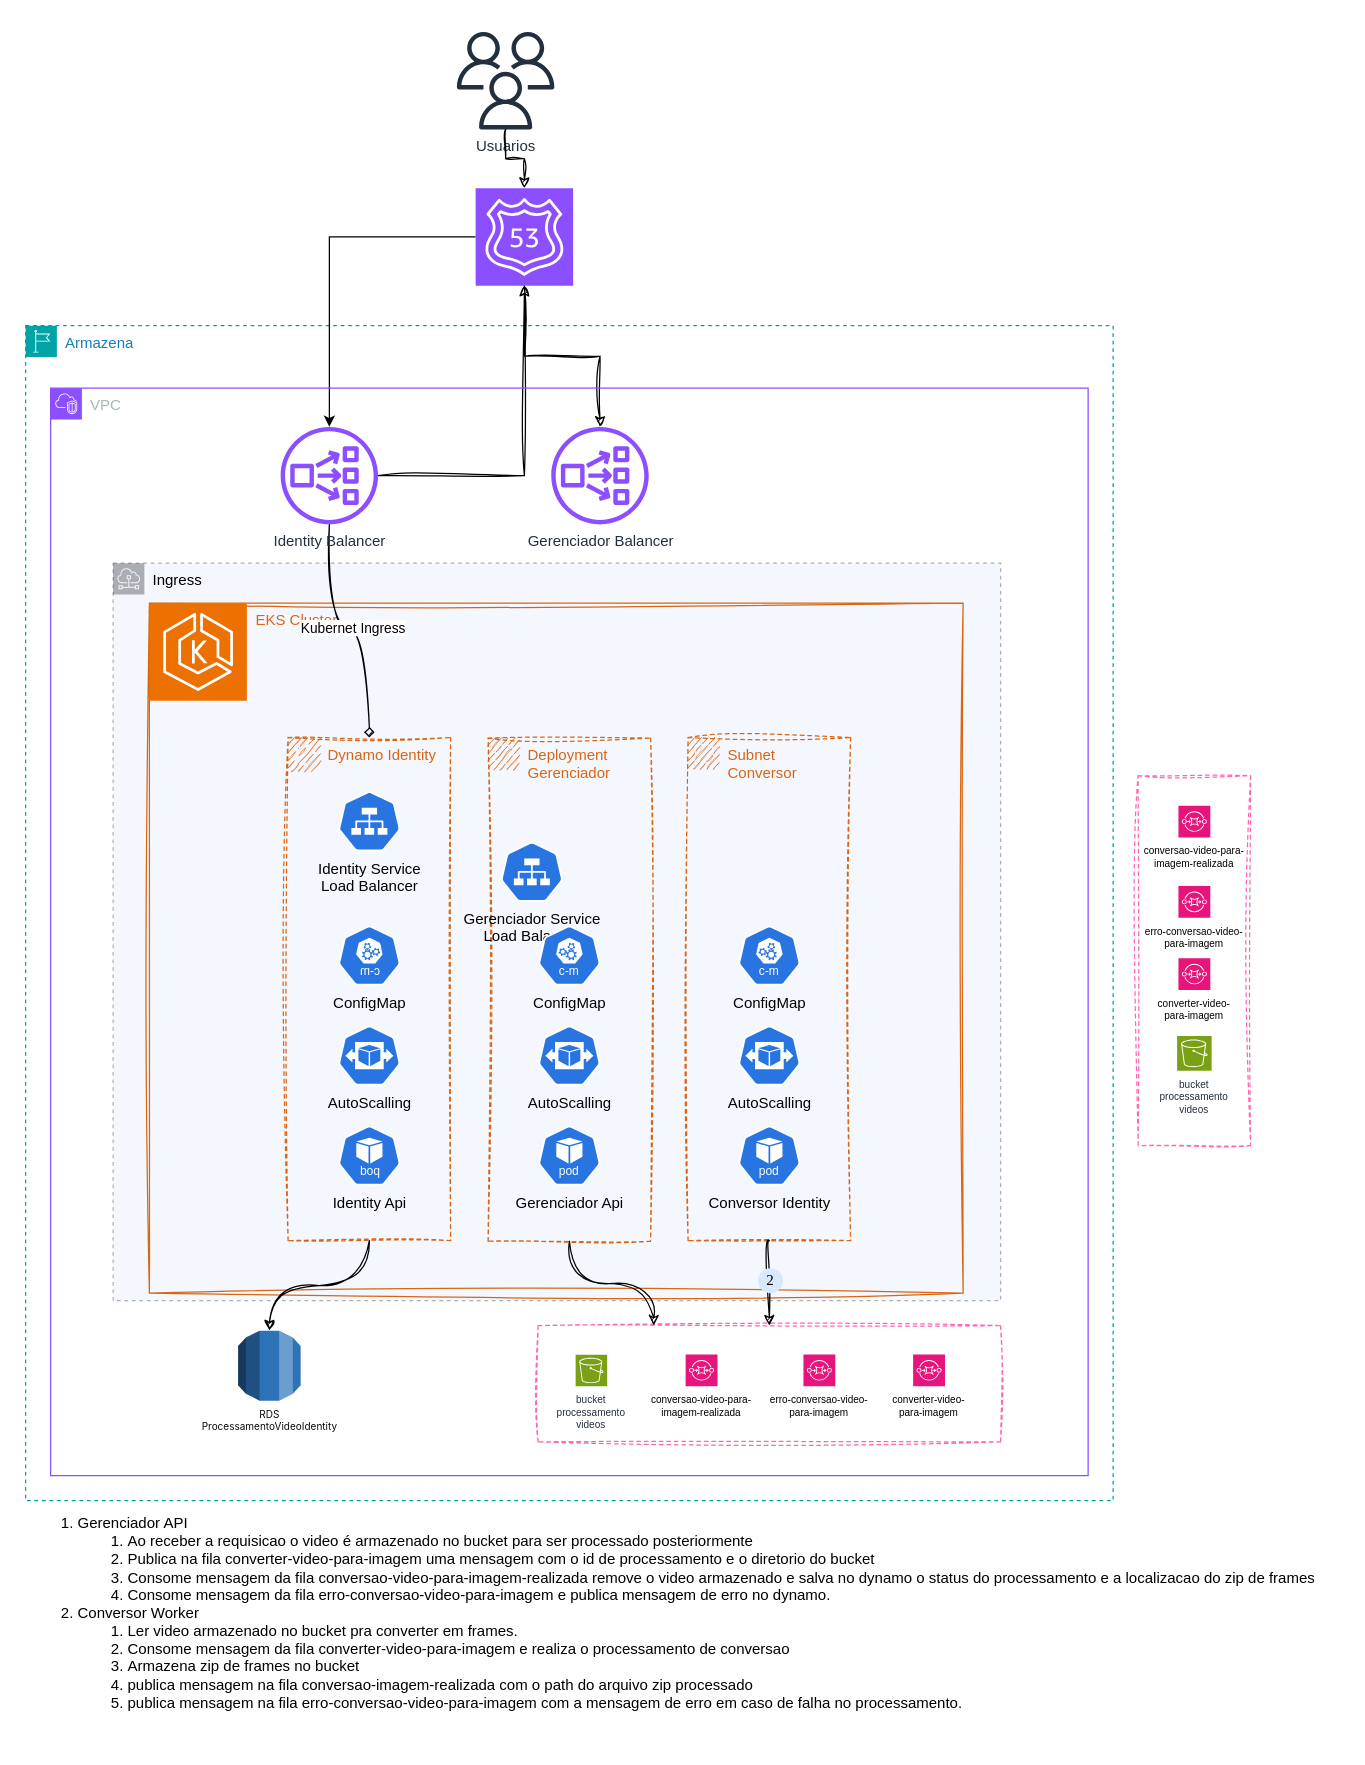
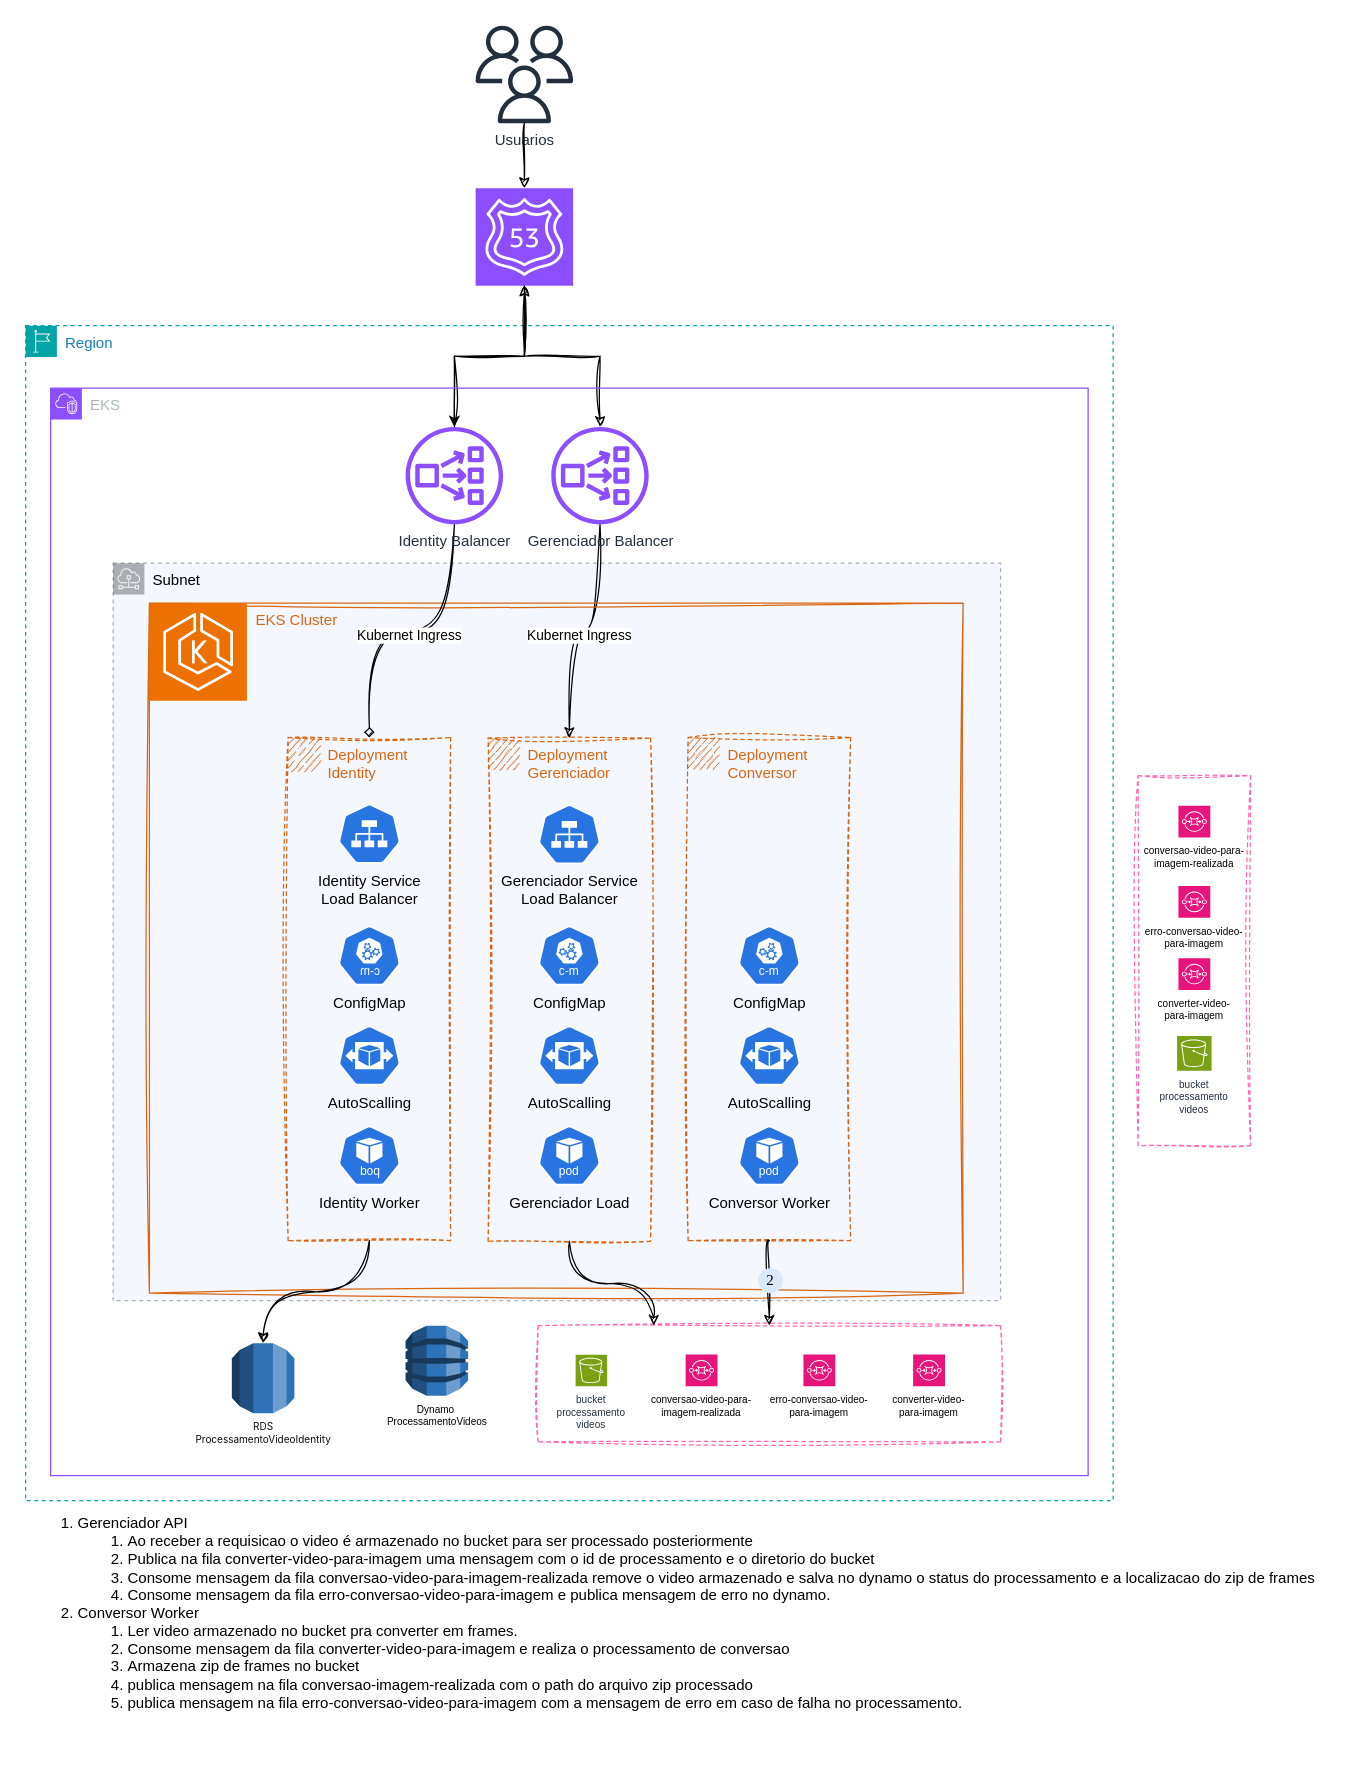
node "Usuarios": moved (506, 81) -> (524, 74)
node "Armazena": label "Armazena" -> "Region"
node "VPC": label "VPC" -> "EKS"
node "Identity Balancer": moved (329, 476) -> (454, 476)
node "Ingress": label "Ingress" -> "Subnet"
edge "Gerenciador Balancer" -> "Deployment Gerenciador": added, label "Kubernet Ingress"
node "Dynamo Identity": label "Dynamo Identity" -> "Deployment Identity"
node "Subnet Conversor": label "Subnet Conversor" -> "Deployment Conversor"
node "Identity Service Load Balancer": moved (369, 821) -> (369, 834)
node "Gerenciador Service Load Balancer": moved (532, 872) -> (569, 834)
node "Identity Api": label "Identity Api" -> "Identity Worker"
node "Gerenciador Api": label "Gerenciador Api" -> "Gerenciador Load"
node "Conversor Identity": label "Conversor Identity" -> "Conversor Worker"
node "Dynamo ProcessamentoVideos": added
node "RDS ProcessamentoVideoIdentity": moved (269, 1366) -> (263, 1378)
